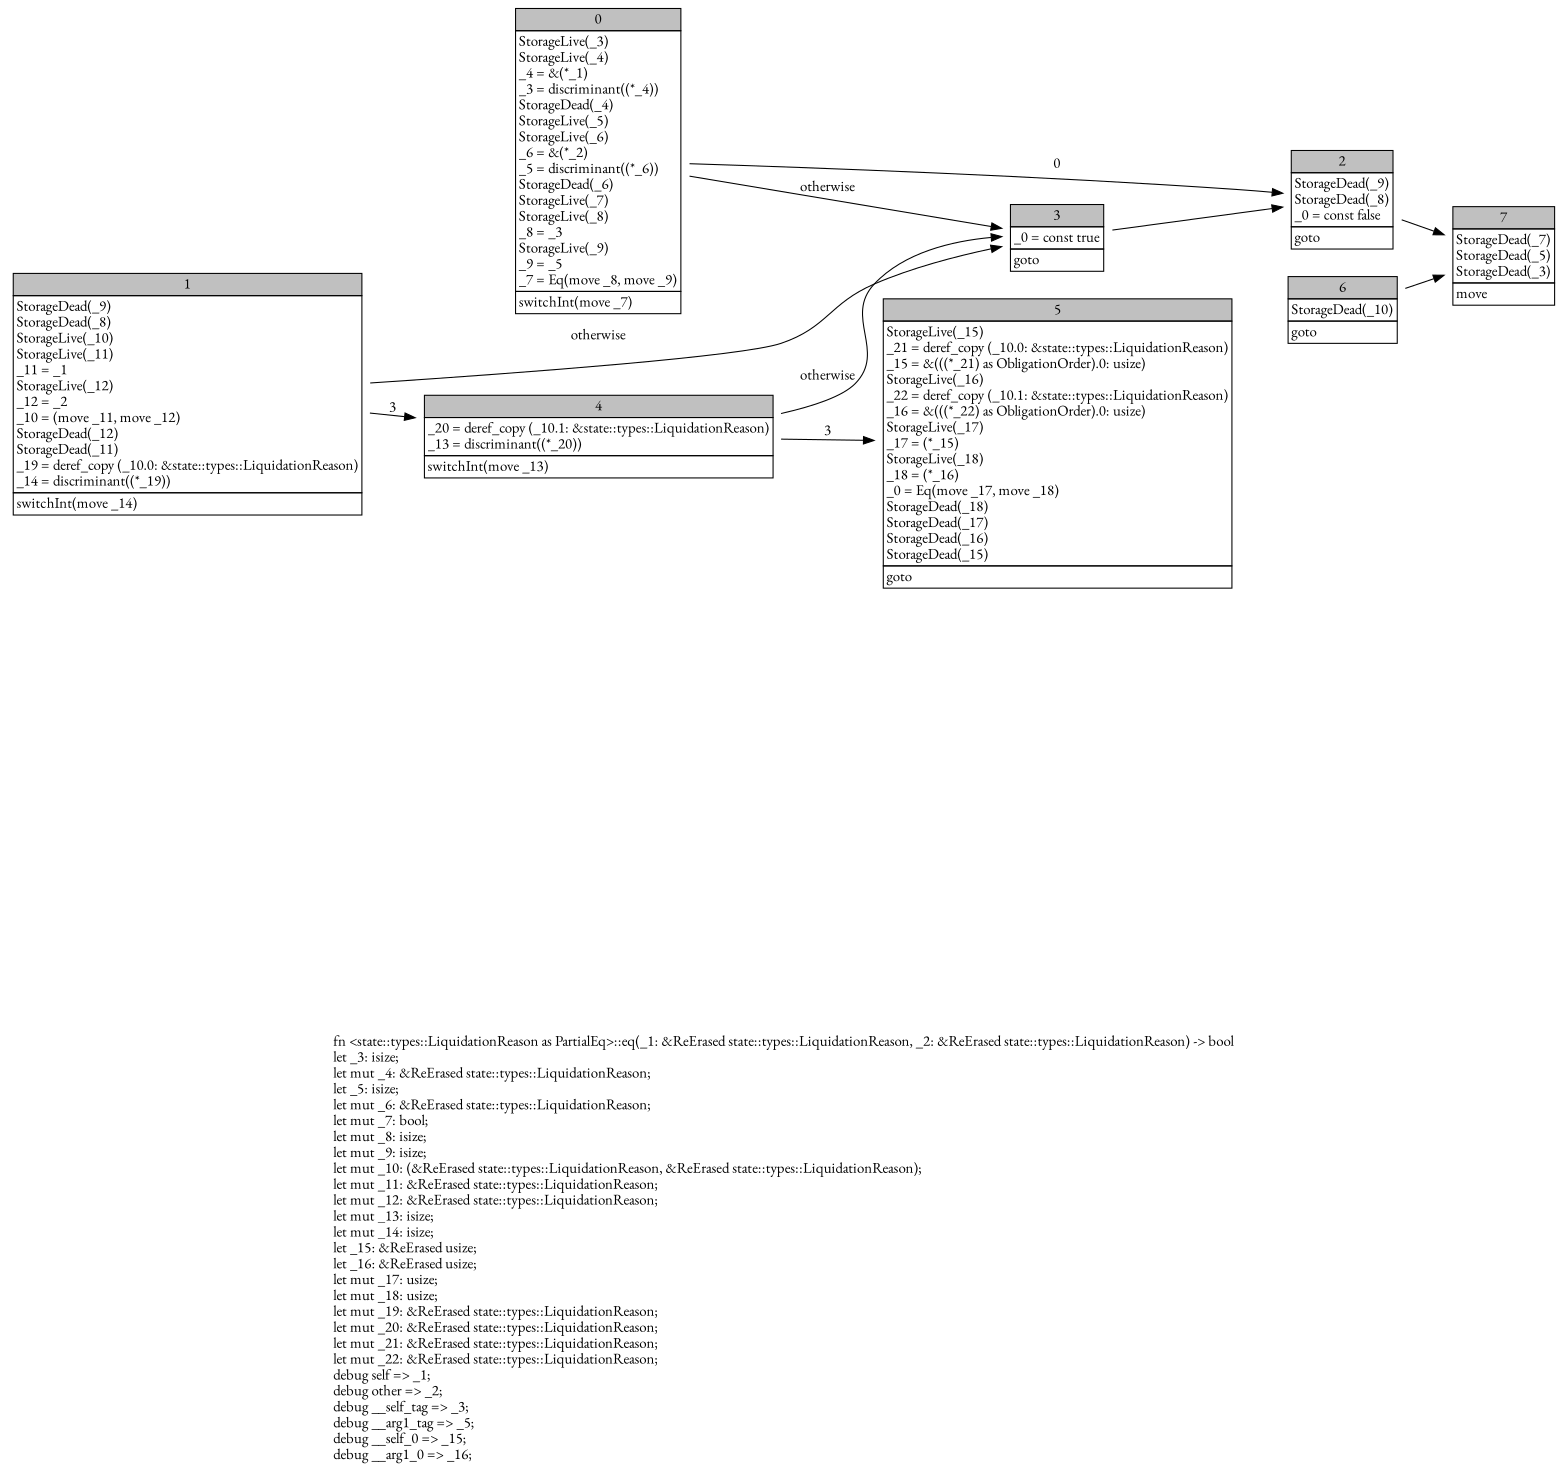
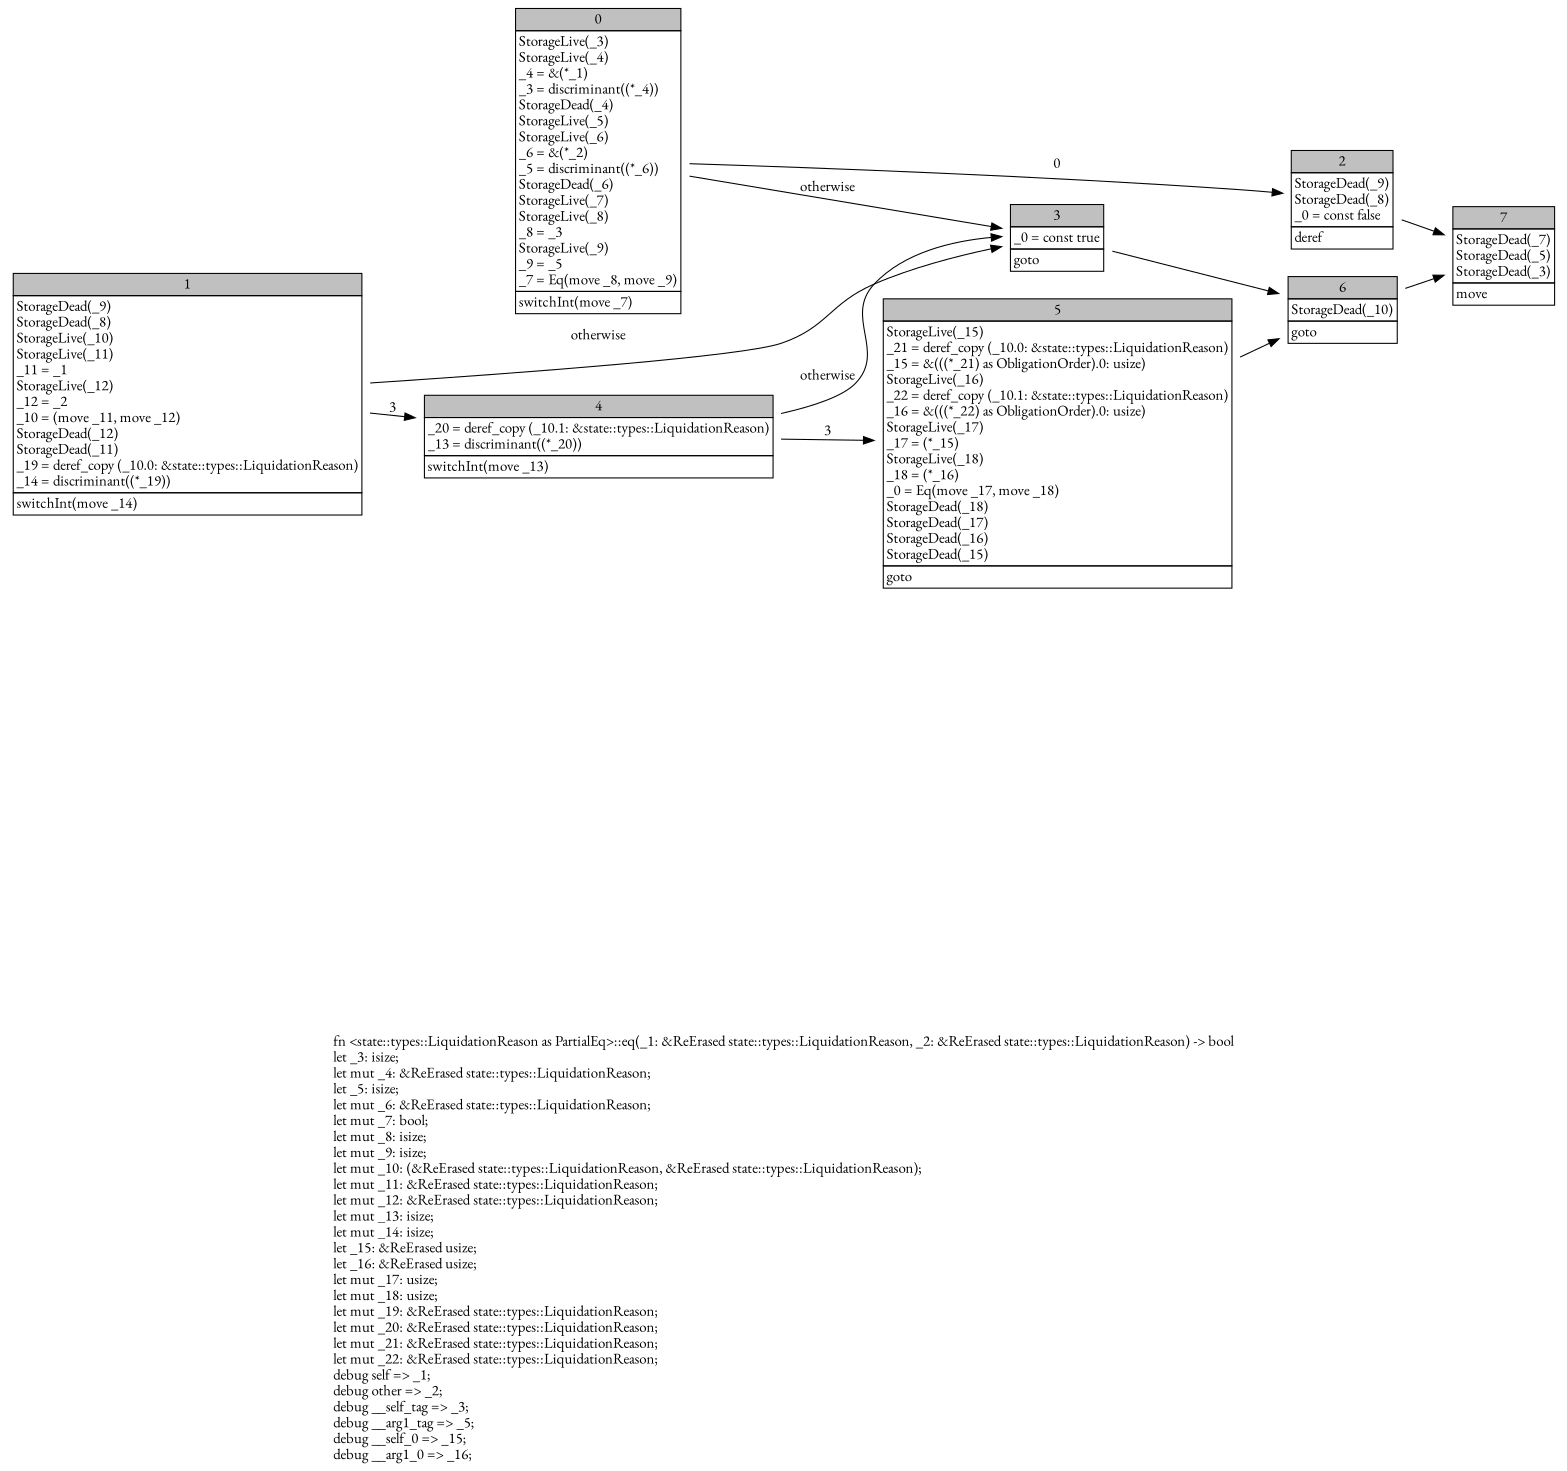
edge "3" -> "2": now "3" -> "6"
node "2": text "goto" -> "deref"
edge "5" -> "6": added
